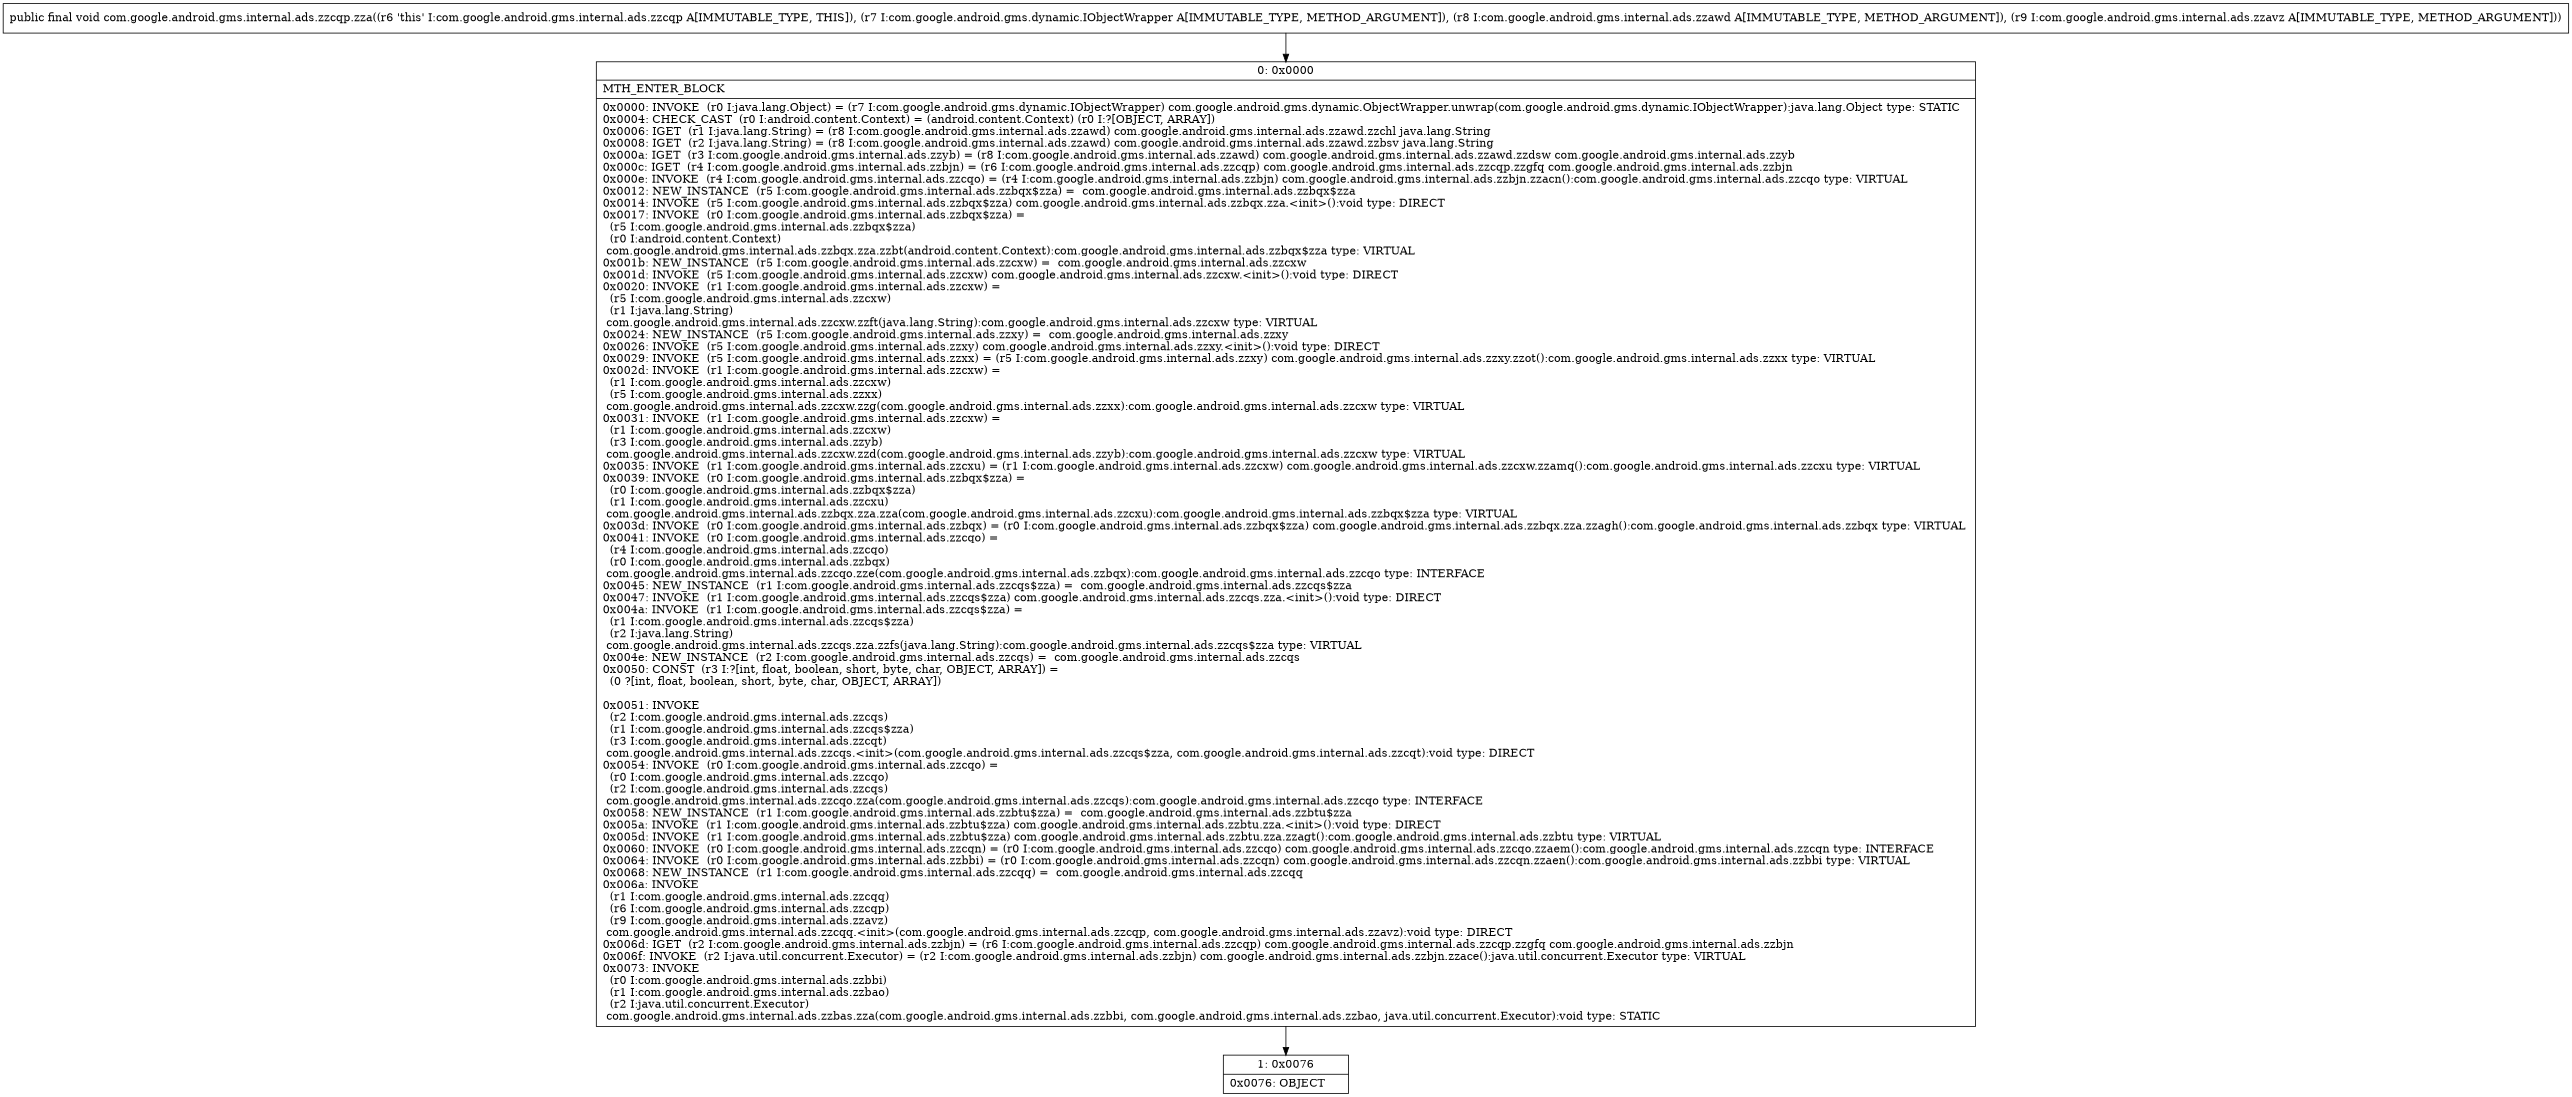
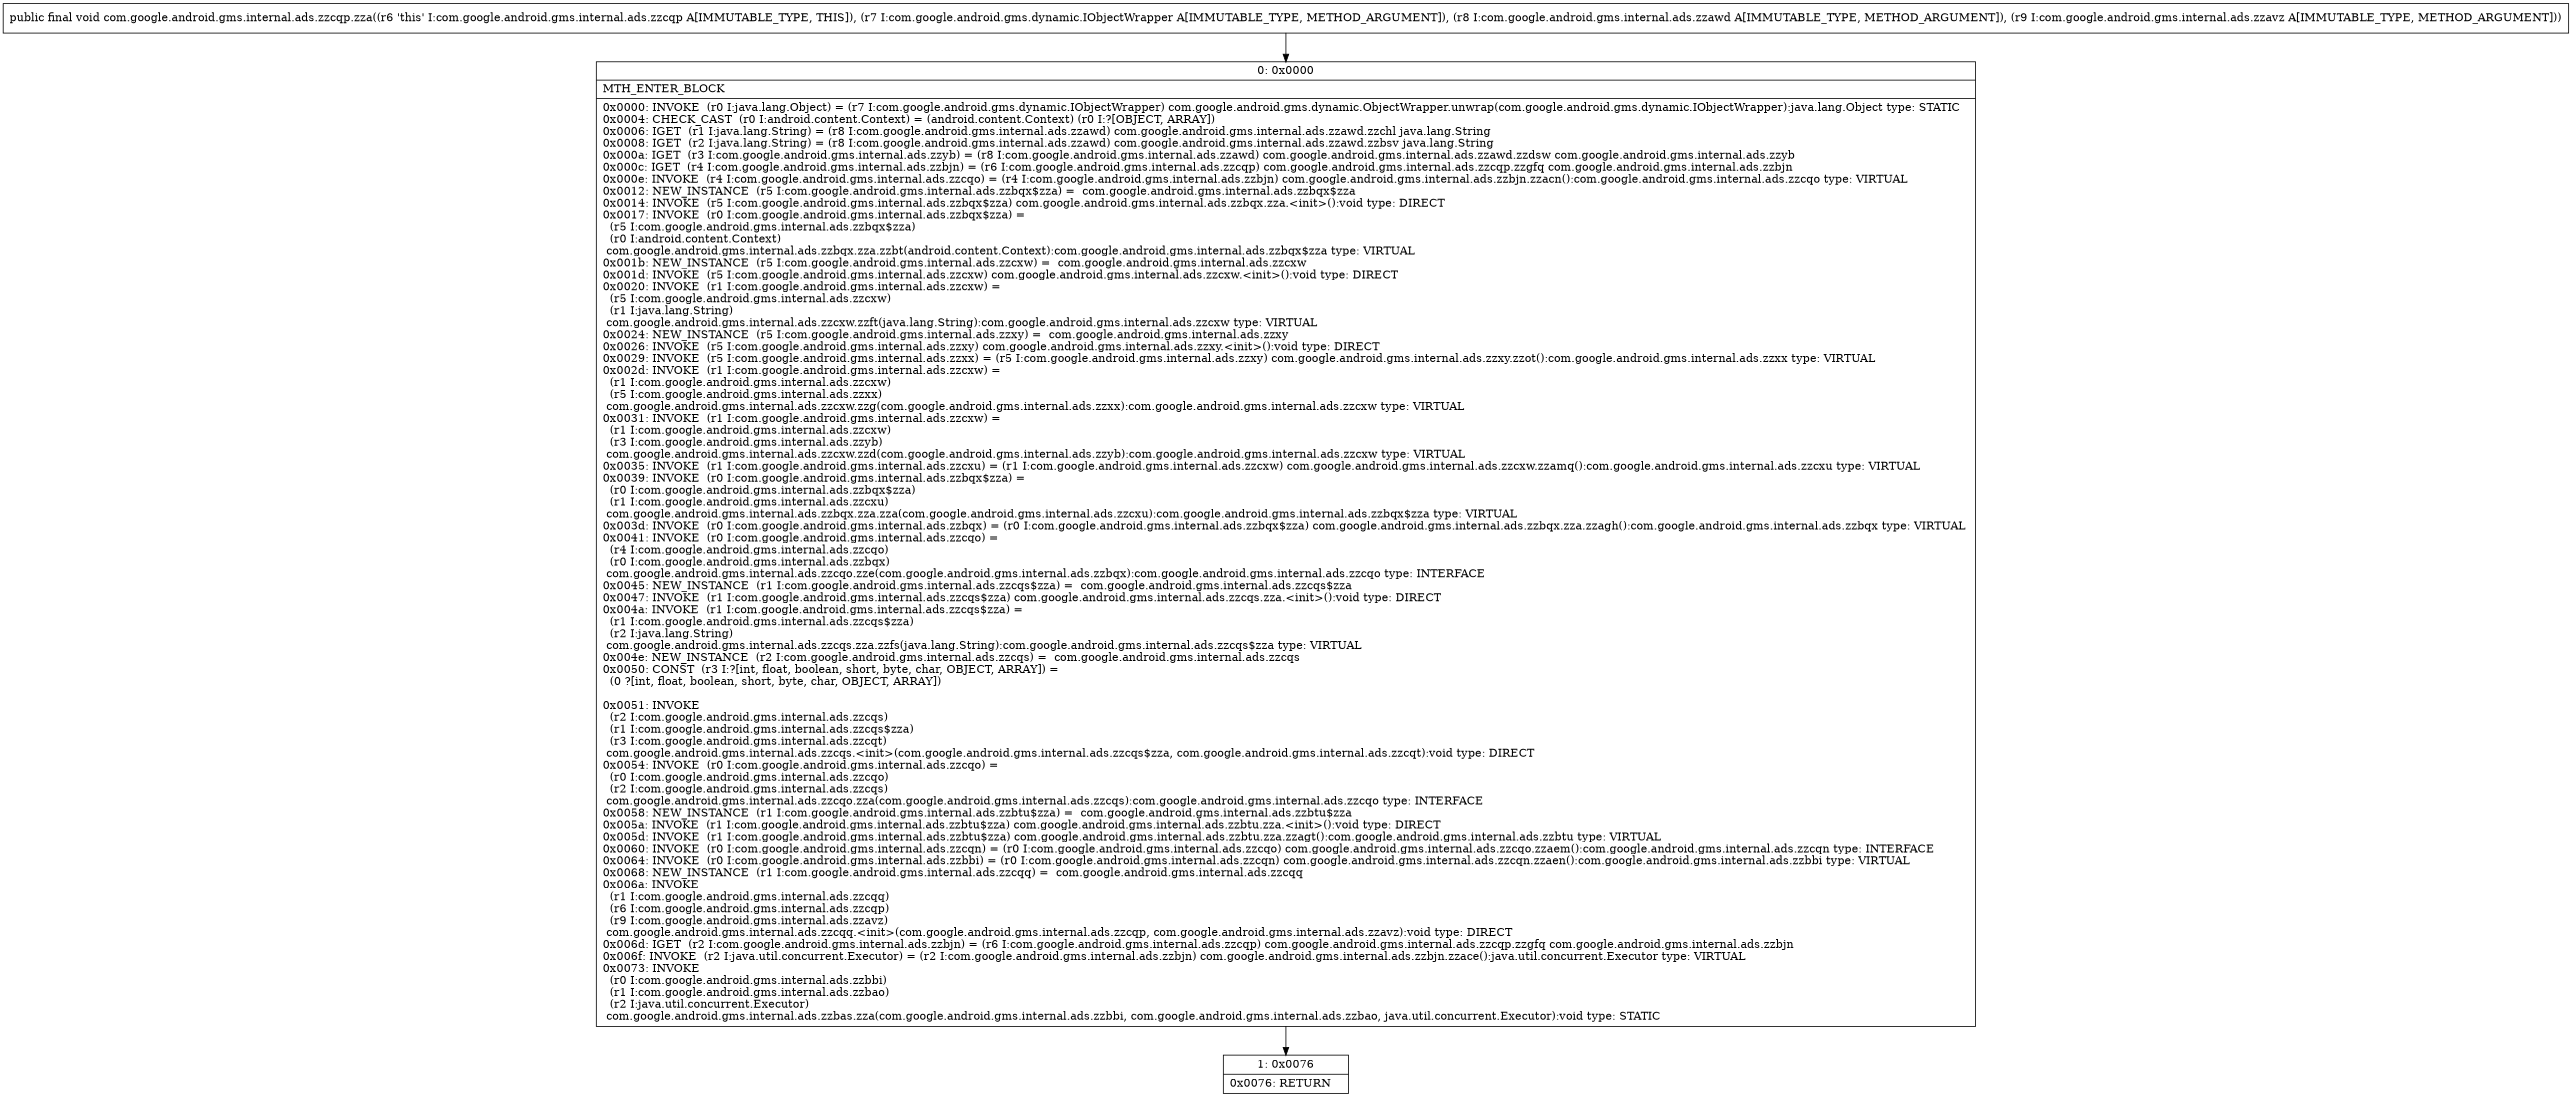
node "1: 0x0076": text "0x0076: OBJECT" -> "0x0076: RETURN"
